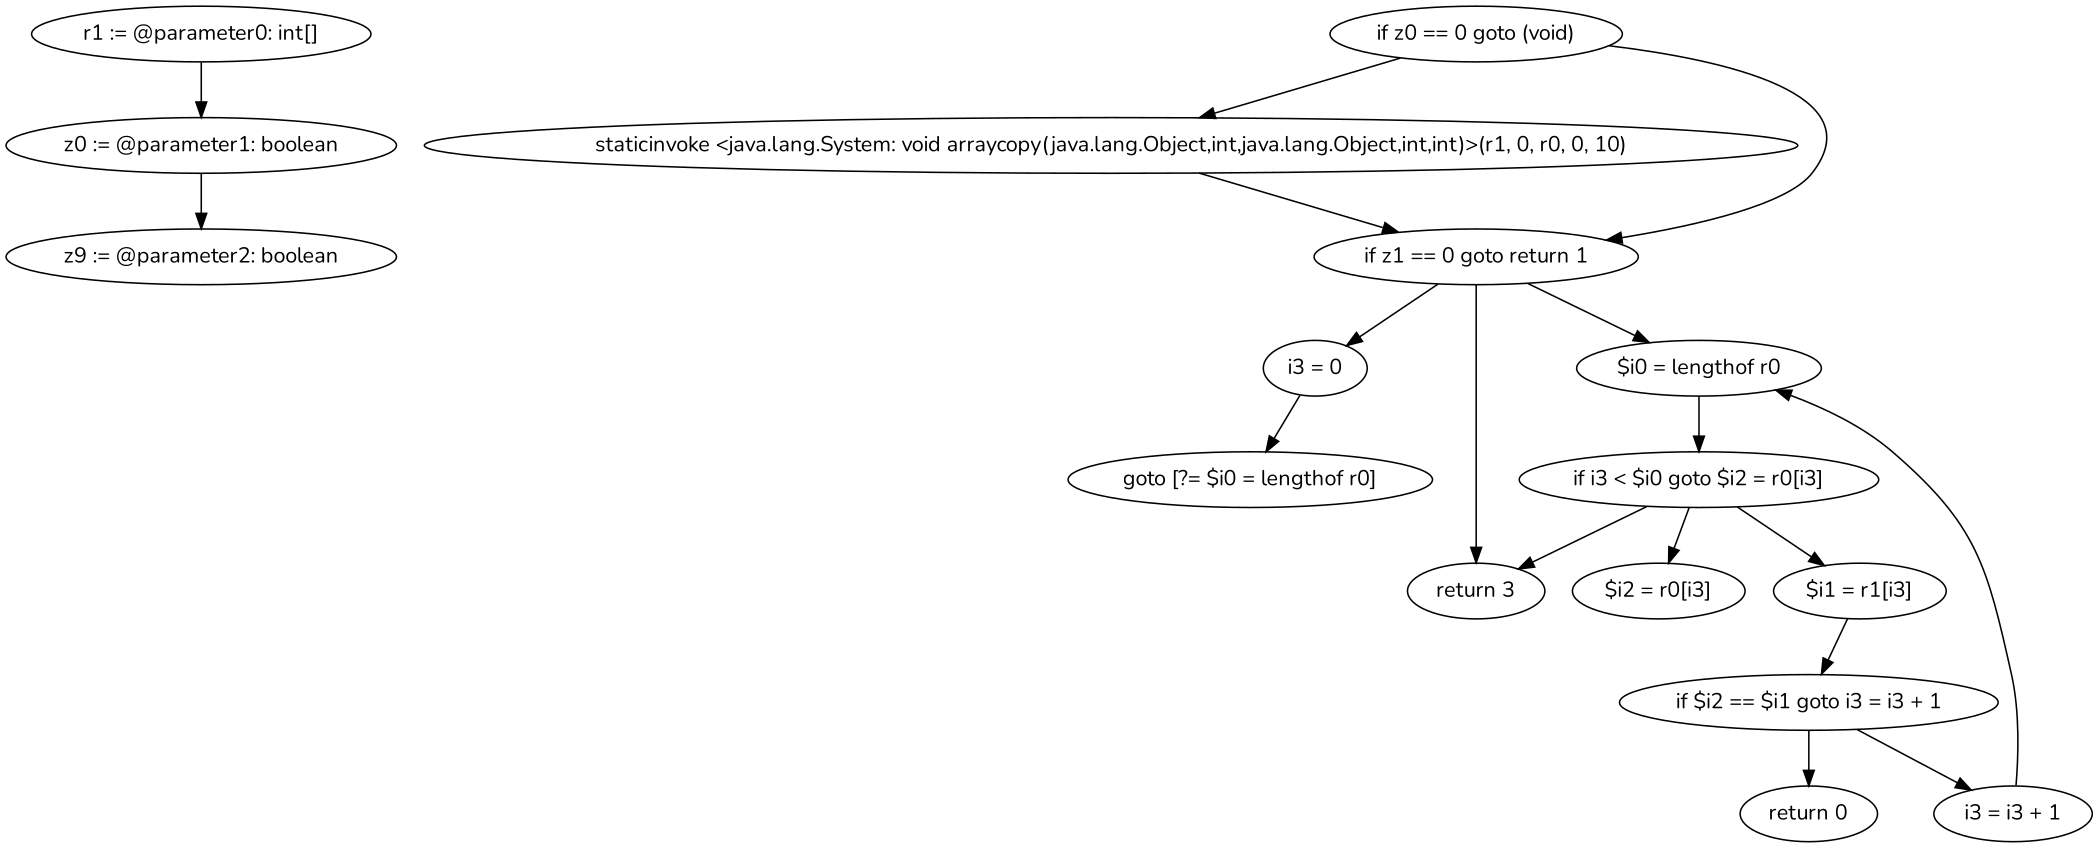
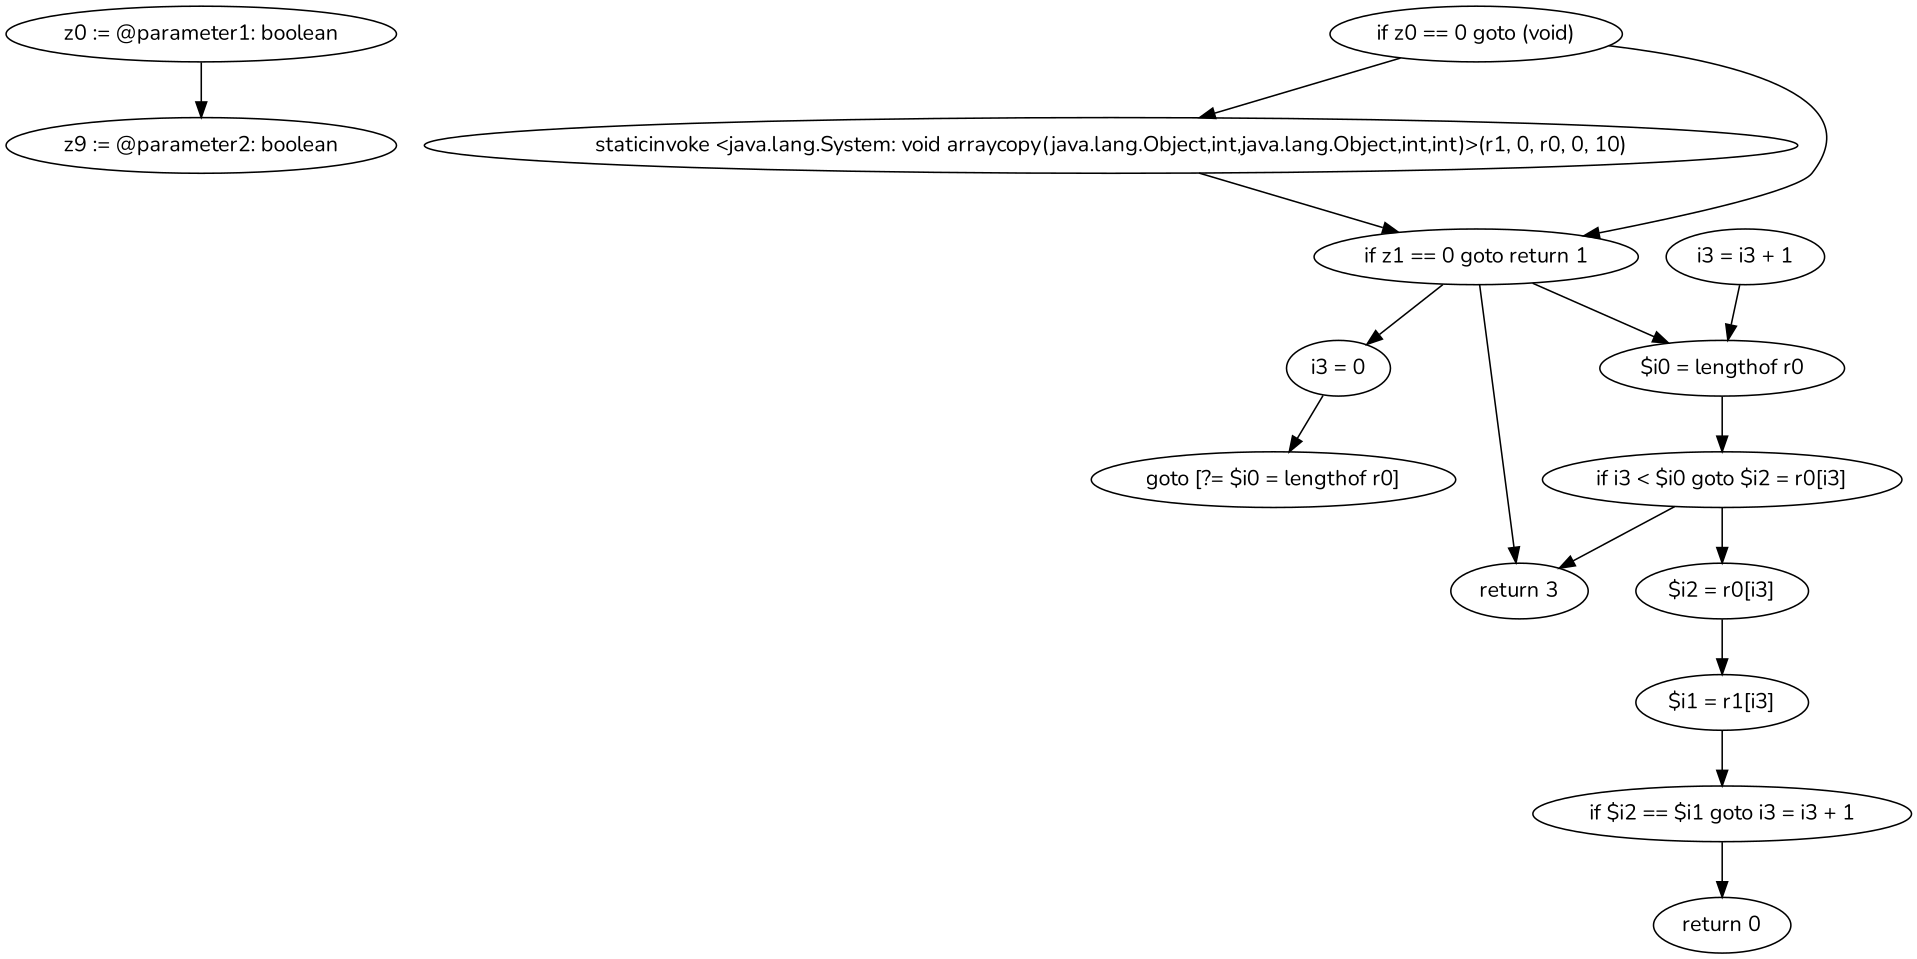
node "r1 := @parameter0: int[]": removed
edge "if i3 < $i0 goto $i2 = r0[i3]" -> "$i1 = r1[i3]": now "$i2 = r0[i3]" -> "$i1 = r1[i3]"
edge "if $i2 == $i1 goto i3 = i3 + 1" -> "i3 = i3 + 1": removed
